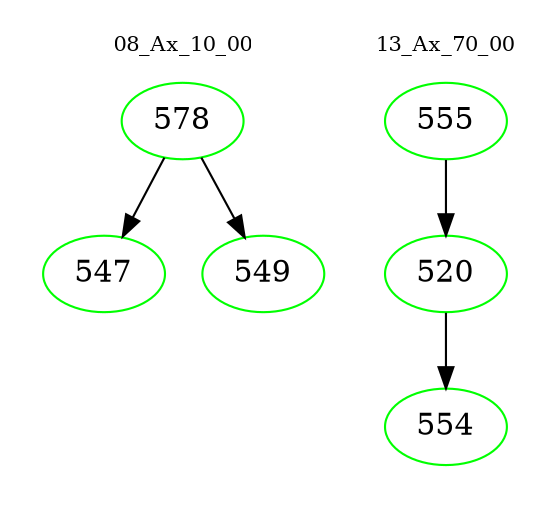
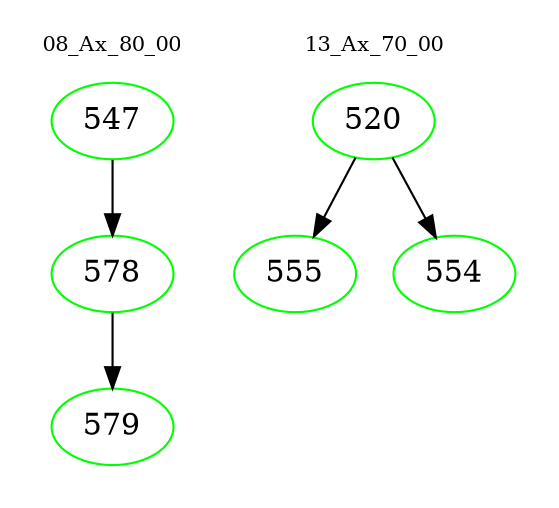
cluster "08_Ax_10_00": label "08_Ax_10_00" -> "08_Ax_80_00"
edge "555" -> "520": reversed
edge "578" -> "547": reversed
node "549": label "549" -> "579"
